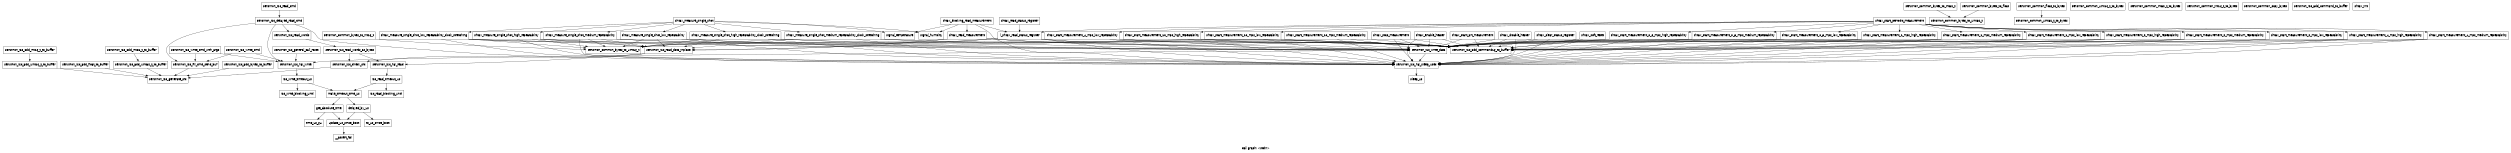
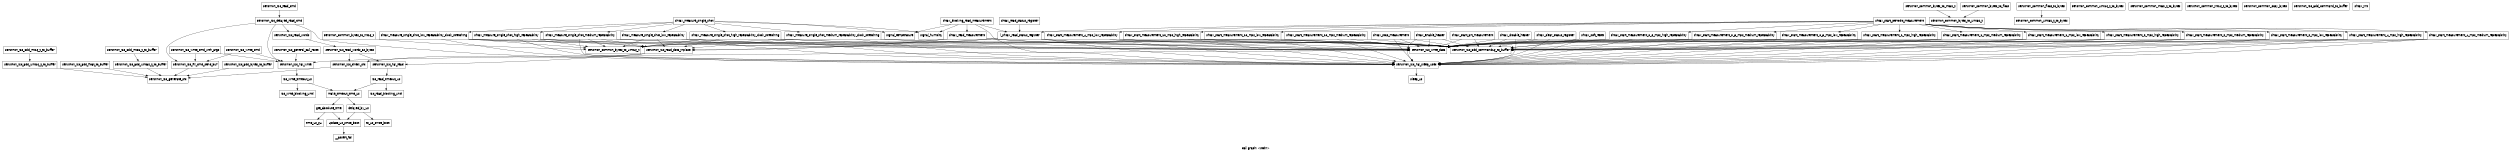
edge "sensirion_i2c_write_data" -> "sensirion_i2c_hal_sleep_usec": now "sht3x_start_measurement_2_mps_low_repeatability" -> "sensirion_i2c_hal_sleep_usec"
